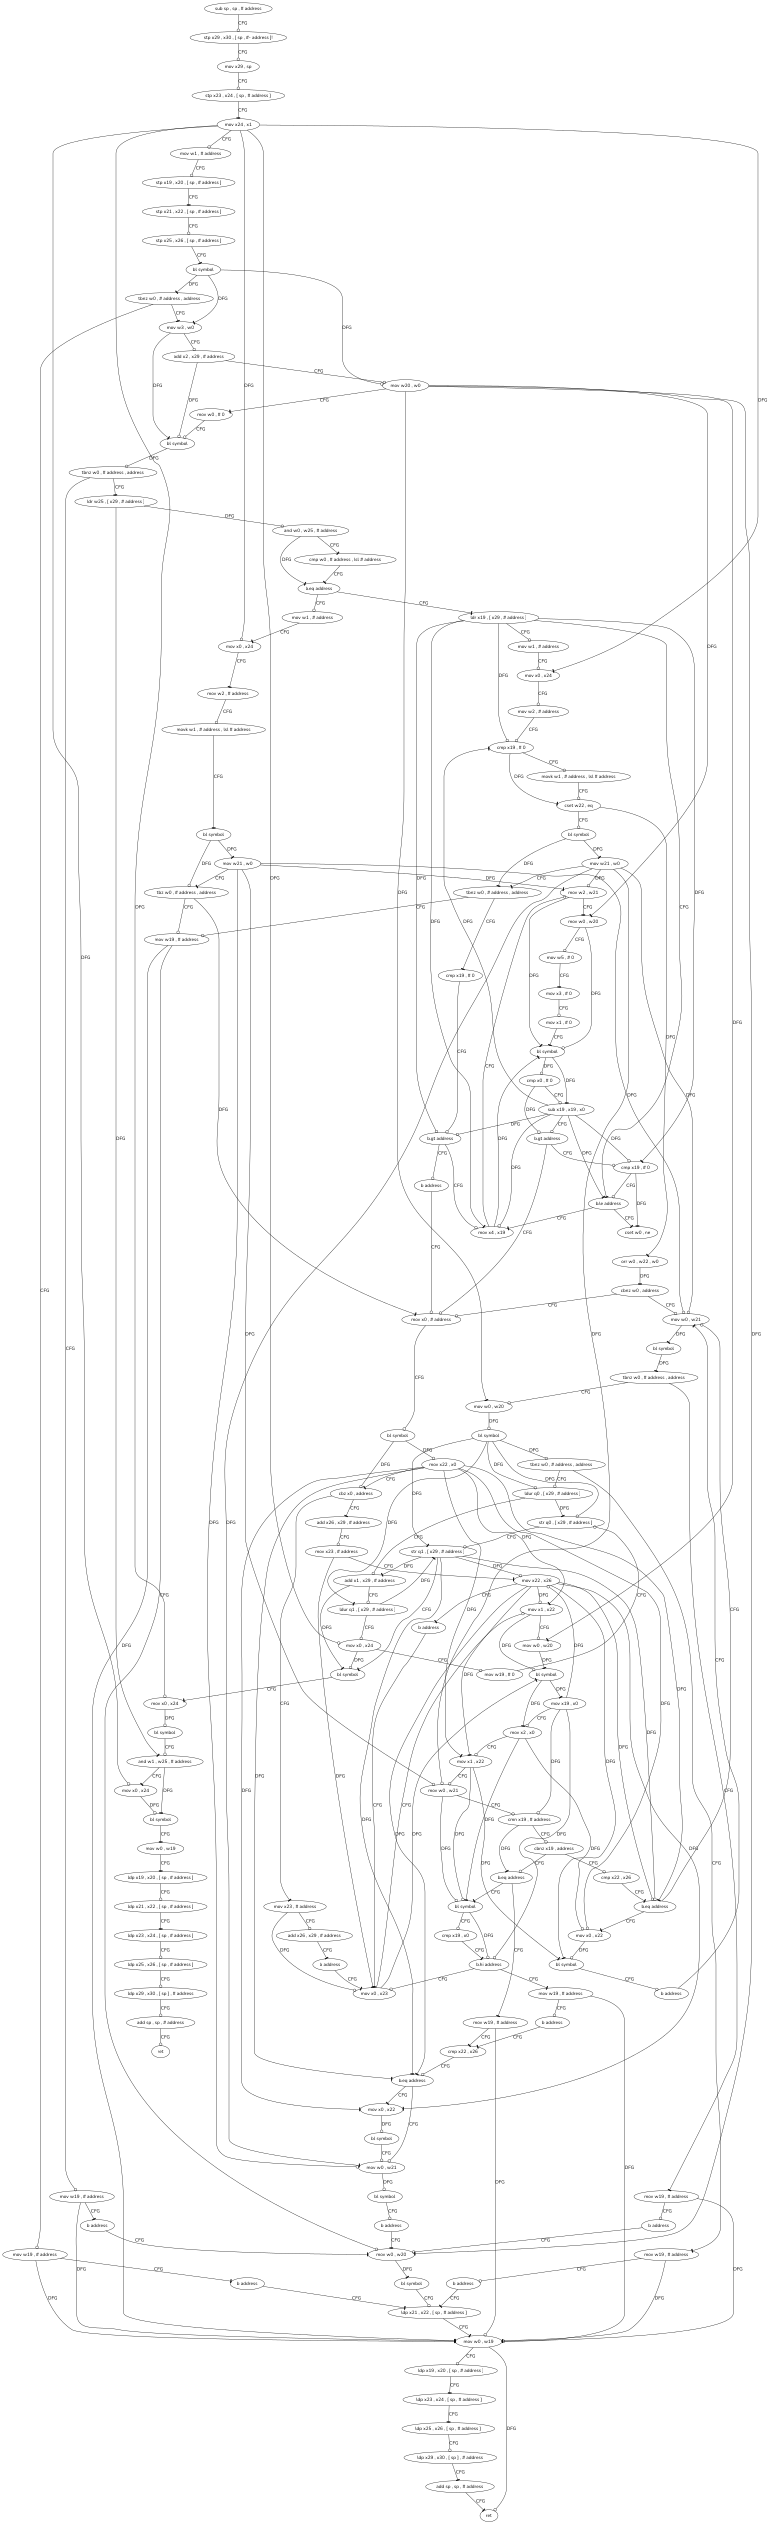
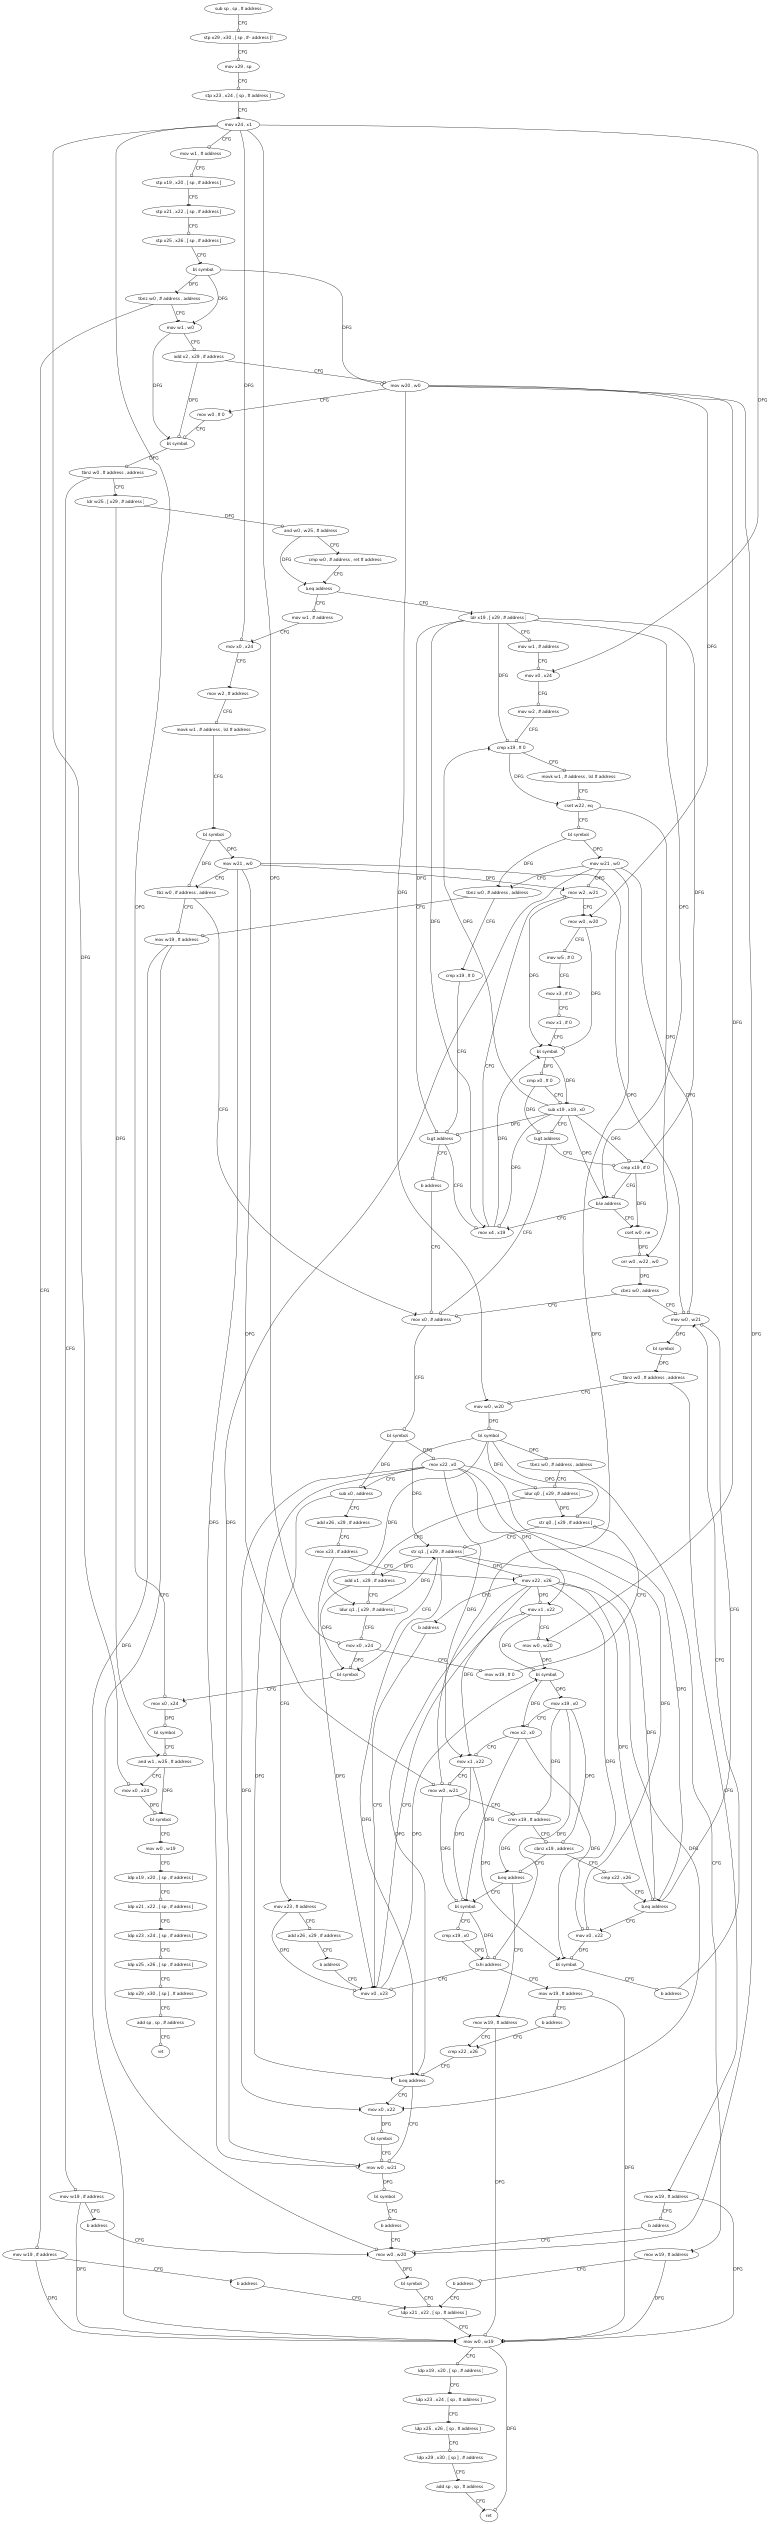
node "mov w3 , w0": label "mov w3 , w0" -> "mov w1 , w0"
node "cmp w0 , # address , lsl # address": label "cmp w0 , # address , lsl # address" -> "cmp w0 , # address , ret # address"
edge "ldr x19 , [ x29 , # address ]" -> "b.le address": label "CFG" -> "DFG"
edge "tbz w0 , # address , address" -> "mov x0 , # address": label "DFG" -> "CFG"
edge "cset w0 , ne" -> "orr w0 , w22 , w0": added, label "DFG"
node "cbz x0 , address": label "cbz x0 , address" -> "sub x0 , address"
edge "mov x19 , x0" -> "mov x22 , x26": now "mov x19 , x0" -> "cbnz x19 , address"
edge "cmp x19 , x0" -> "b.hi address": label "CFG" -> "DFG"
